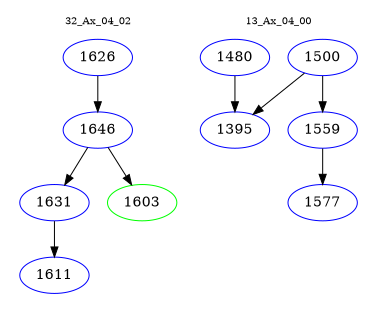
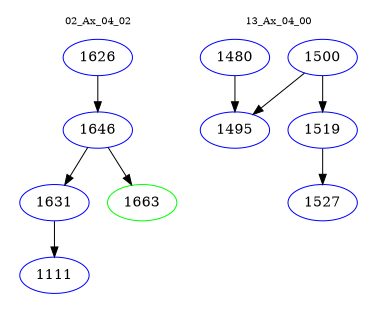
cluster "32_Ax_04_02": label "32_Ax_04_02" -> "02_Ax_04_02"
node "1395": label "1395" -> "1495"
node "1559": label "1559" -> "1519"
node "1603": label "1603" -> "1663"
node "1577": label "1577" -> "1527"
node "1611": label "1611" -> "1111"
